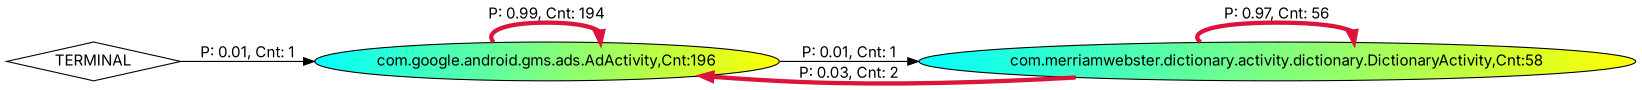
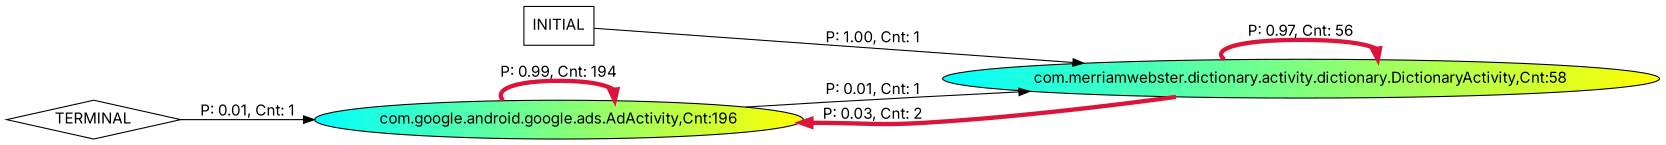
node "INITIAL": added
node "com.google.android.gms.ads.AdActivity,Cnt:196": label "com.google.android.gms.ads.AdActivity,Cnt:196" -> "com.google.android.google.ads.AdActivity,Cnt:196"
